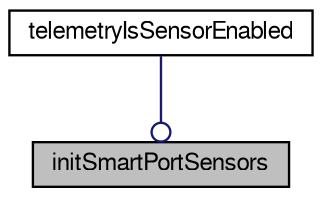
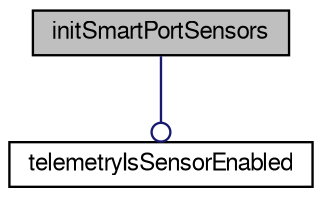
edge "telemetryIsSensorEnabled" -> "initSmartPortSensors": reversed
